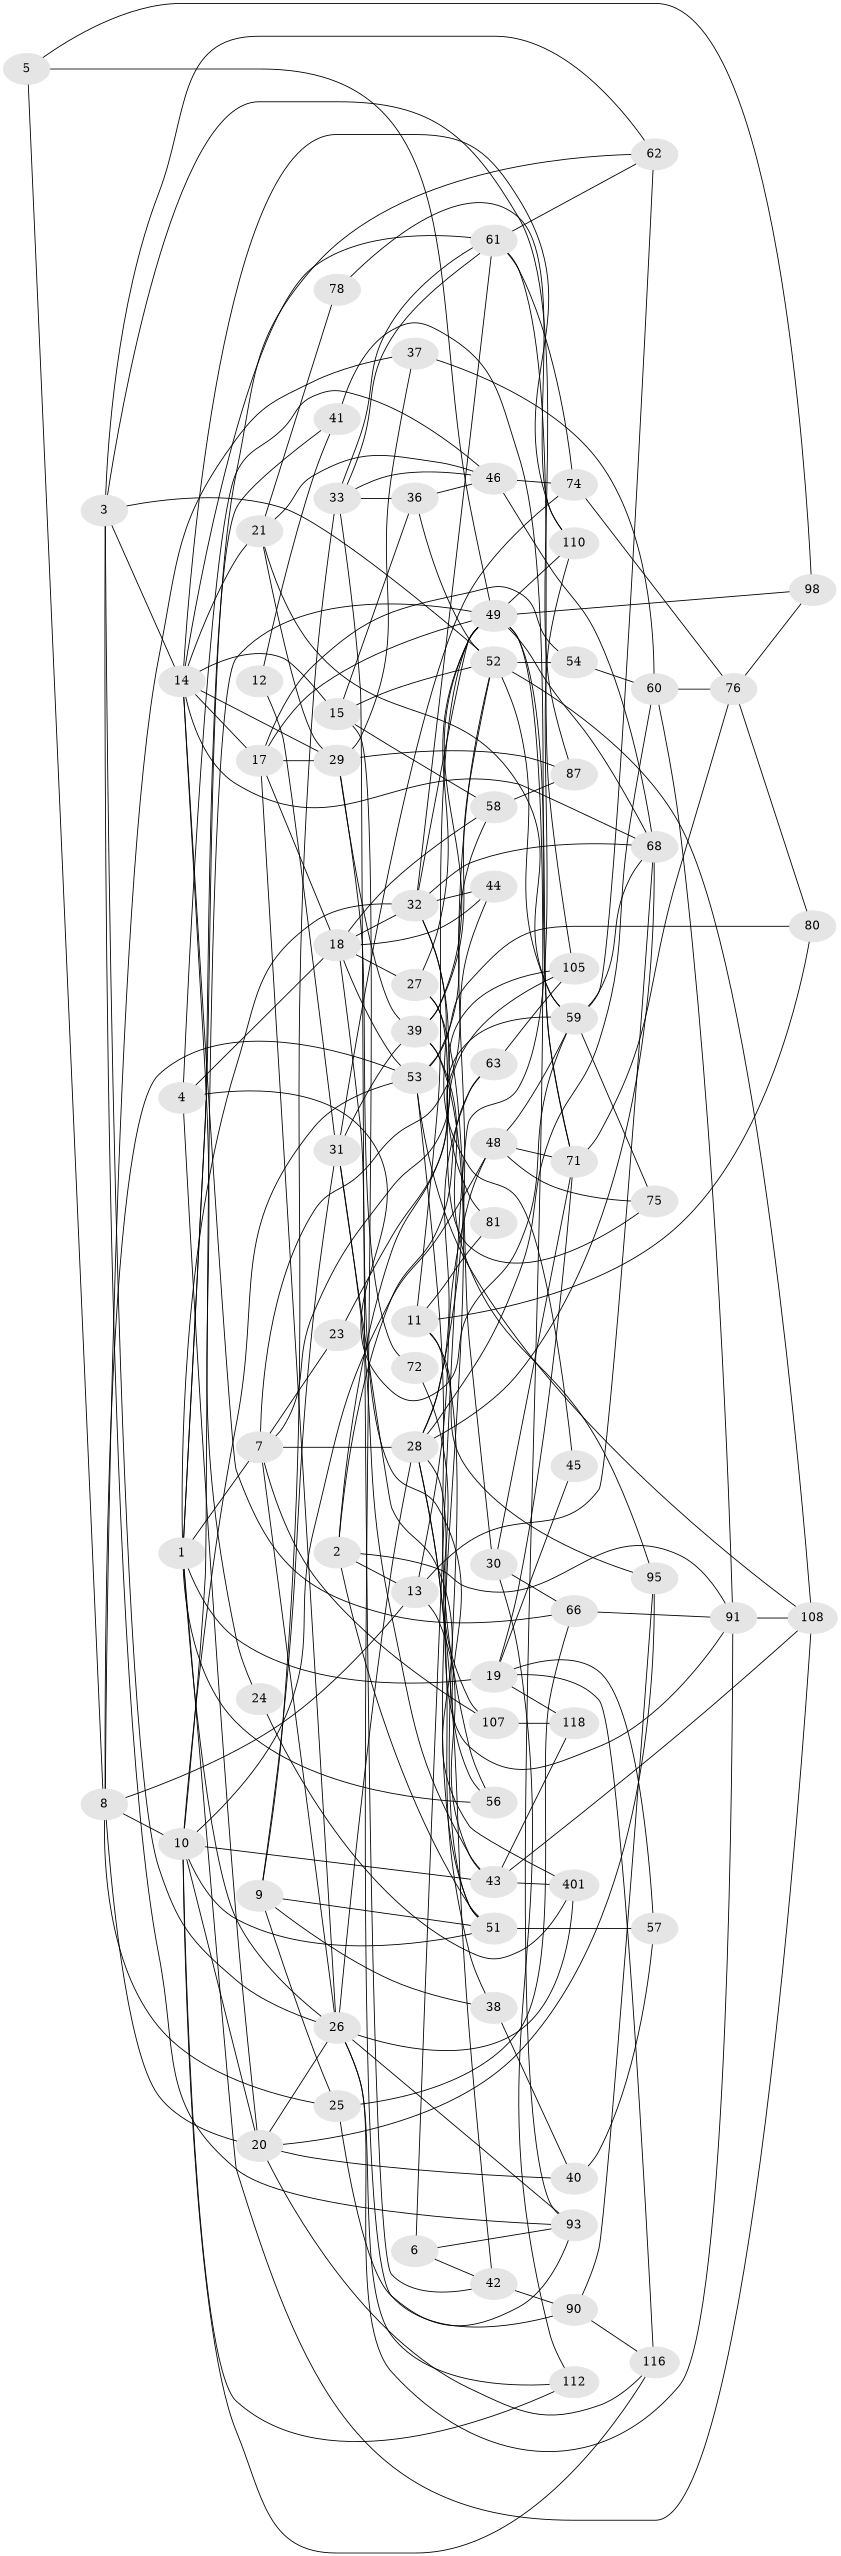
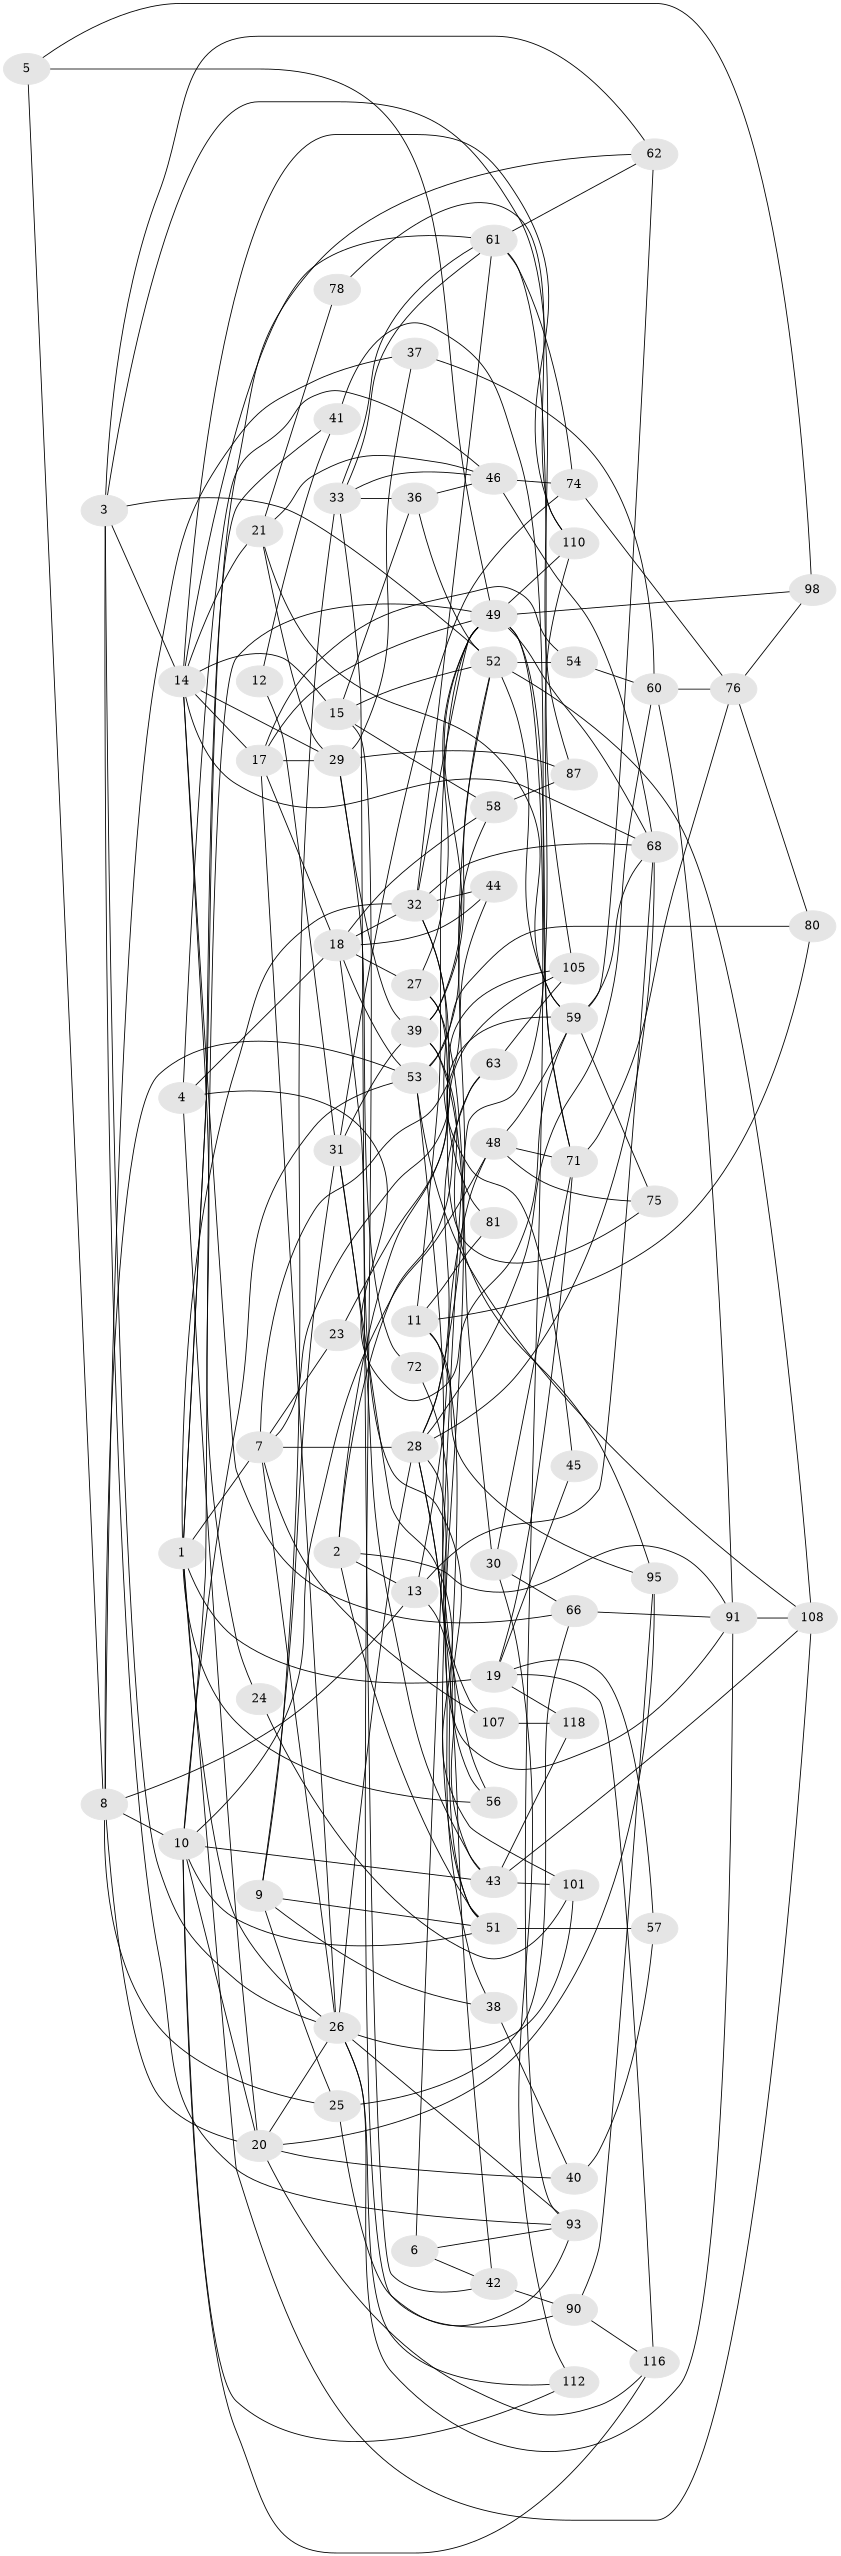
node "401": label "401" -> "101"
